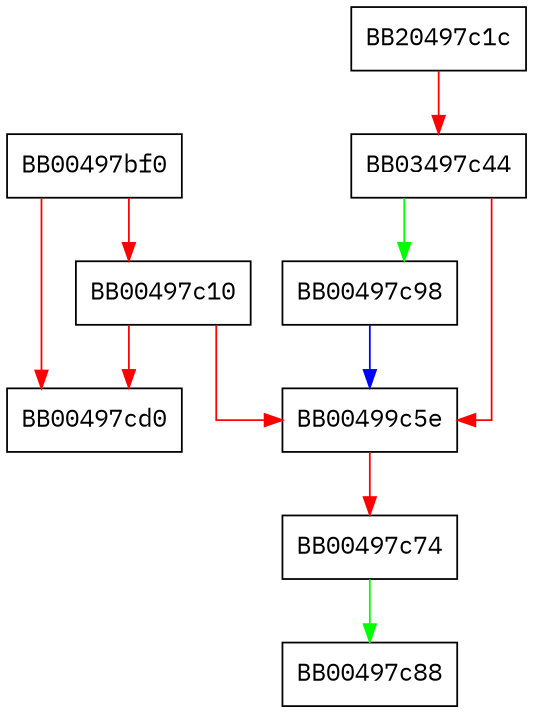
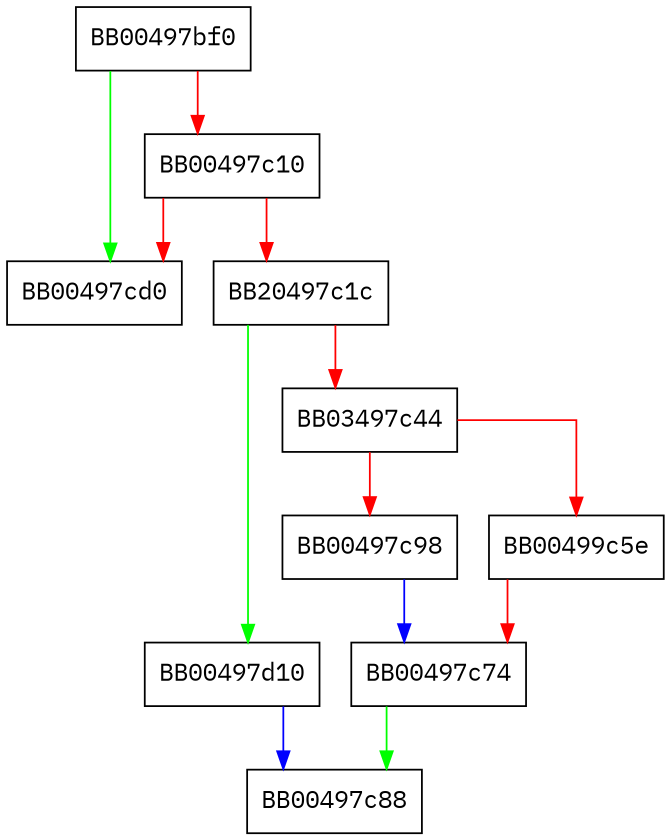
edge "BB03497c44" -> "BB00497c98": color green -> red
edge "BB00497bf0" -> "BB00497cd0": color red -> green
edge "BB00497c98" -> "BB00499c5e": now "BB00497c98" -> "BB00497c74"
edge "BB00497c10" -> "BB00499c5e": now "BB00497c10" -> "BB20497c1c"
node "BB00497d10": added
